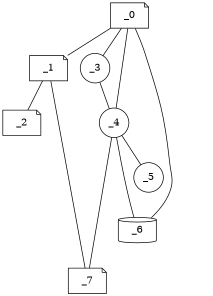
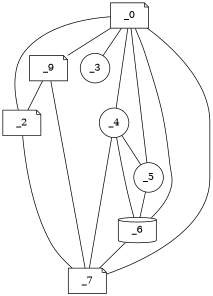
edge "_0" -- "_2": added
node "_1": label "_1" -> "_9"
edge "_0" -- "_5": added
edge "_3" -- "_4": removed
edge "_0" -- "_7": added
edge "_5" -- "_6": added
edge "_2" -- "_7": added
edge "_6" -- "_7": added
